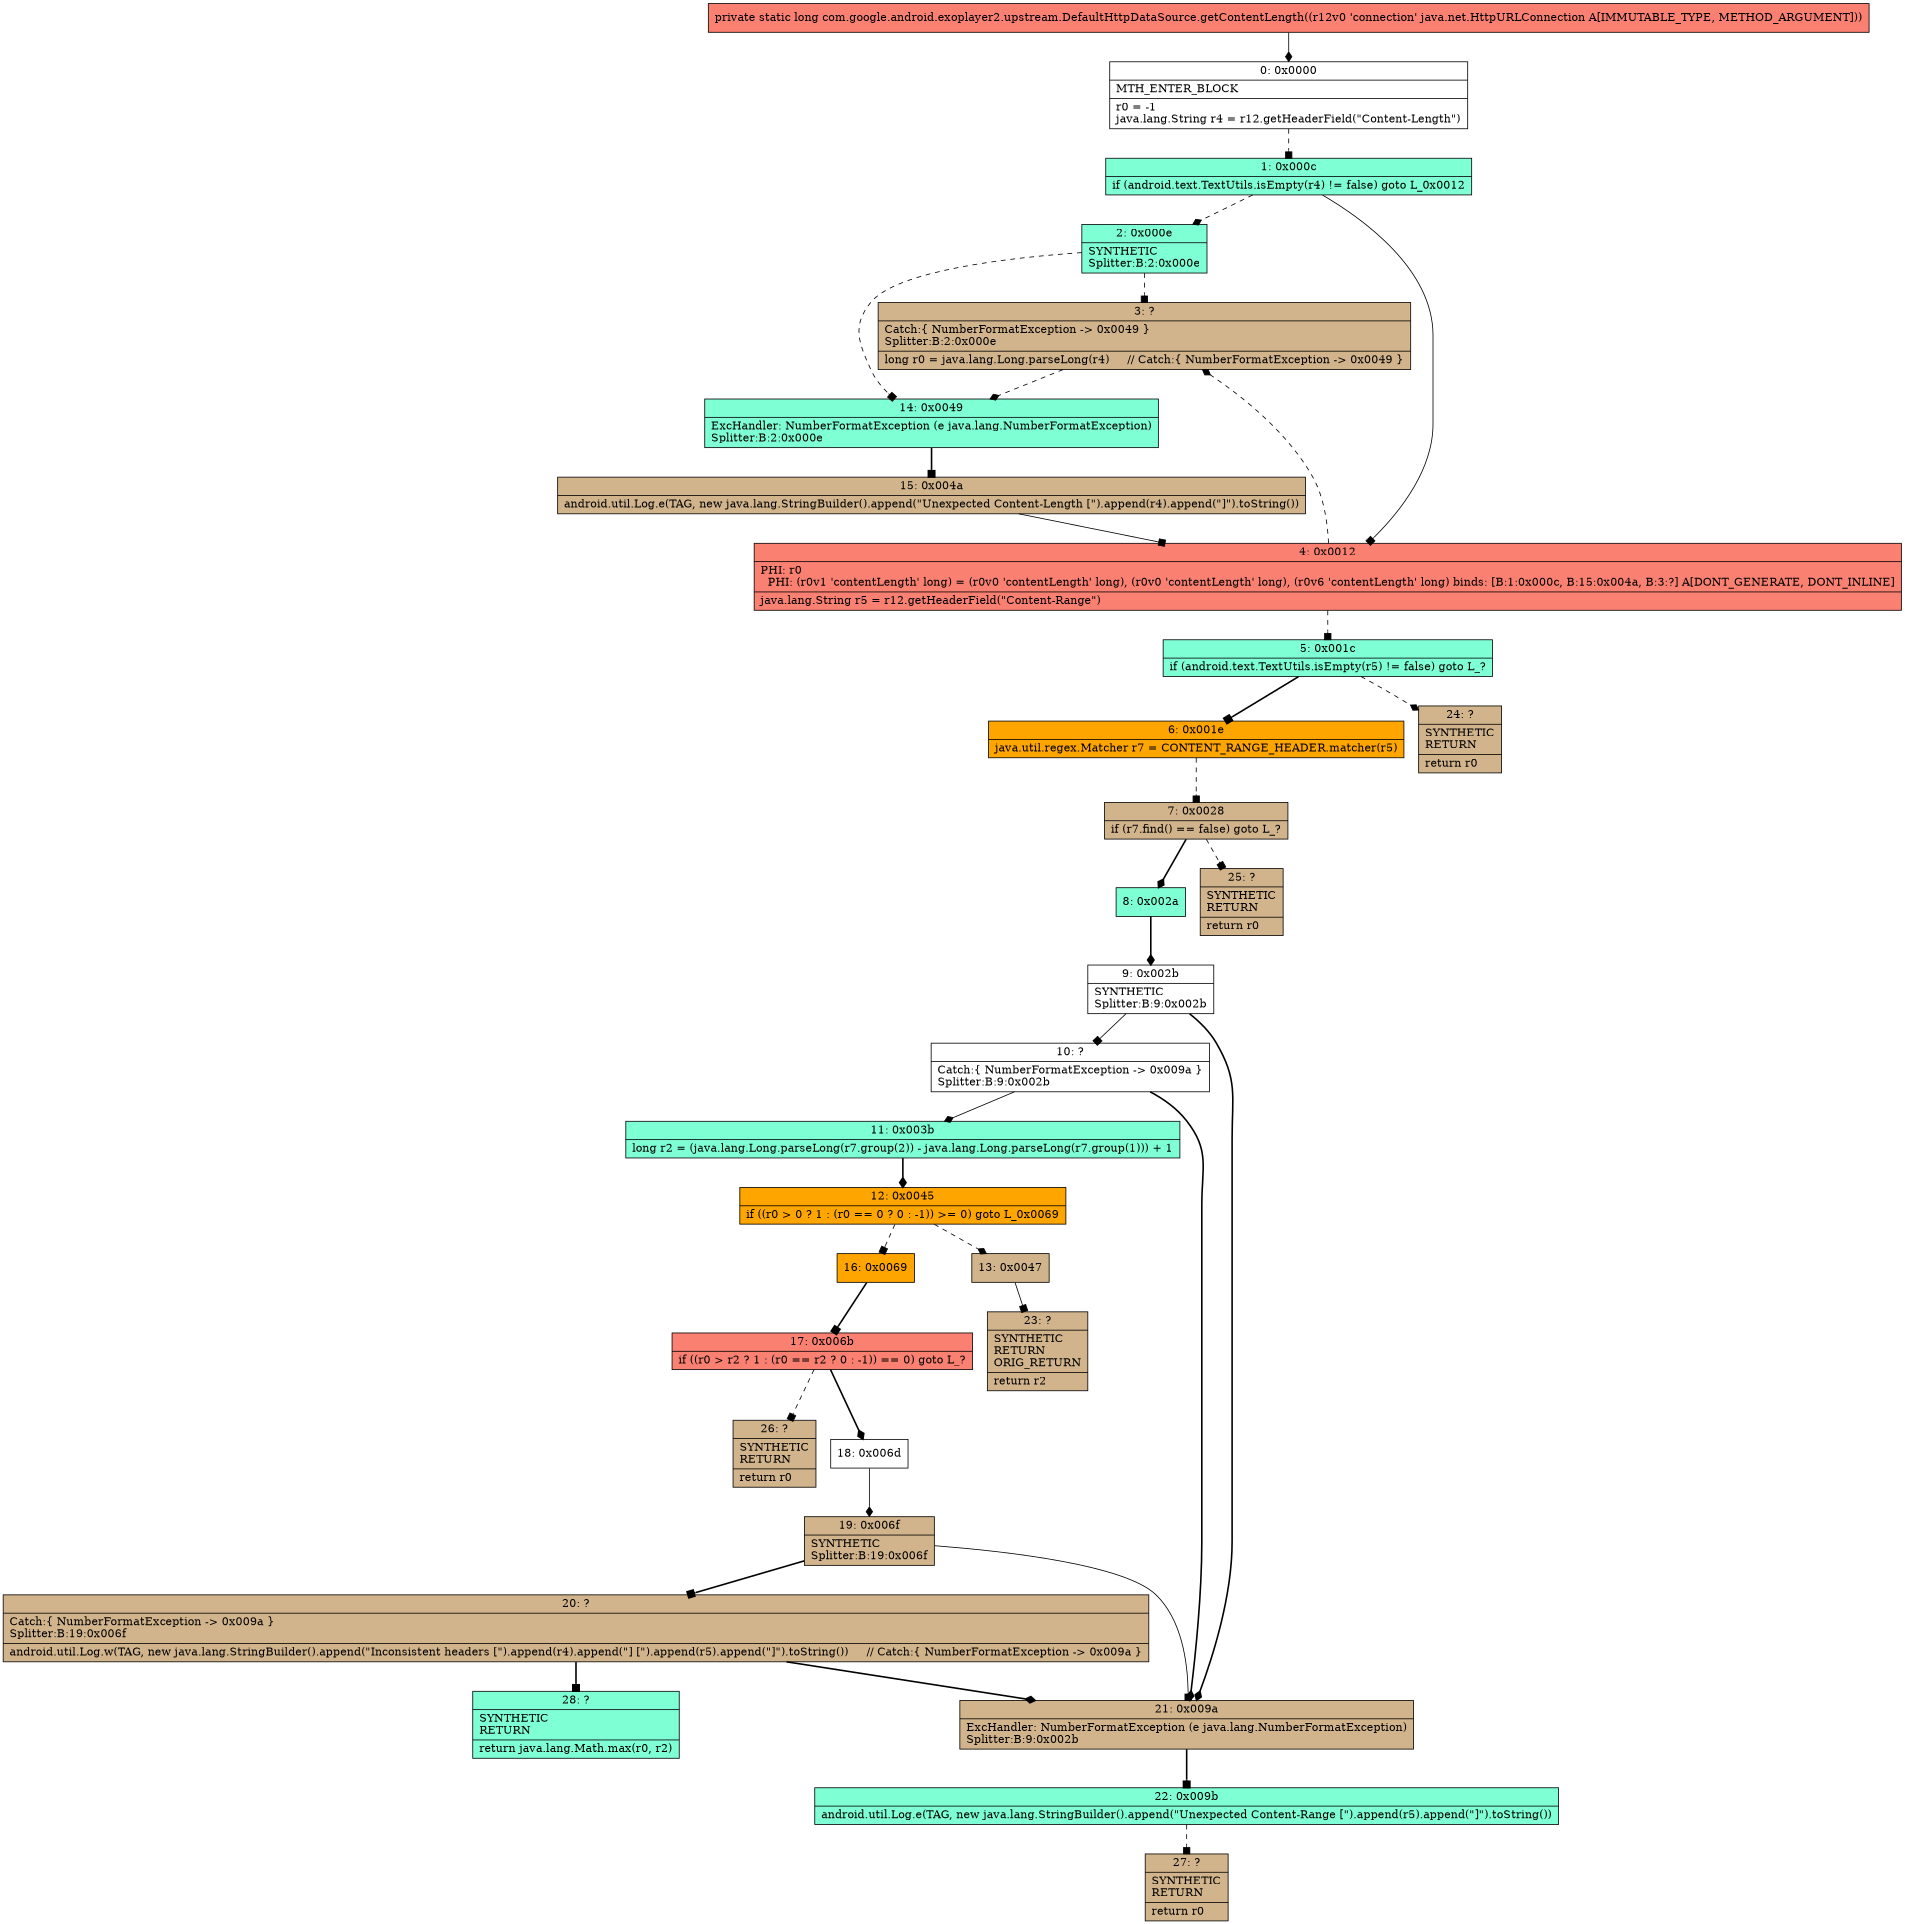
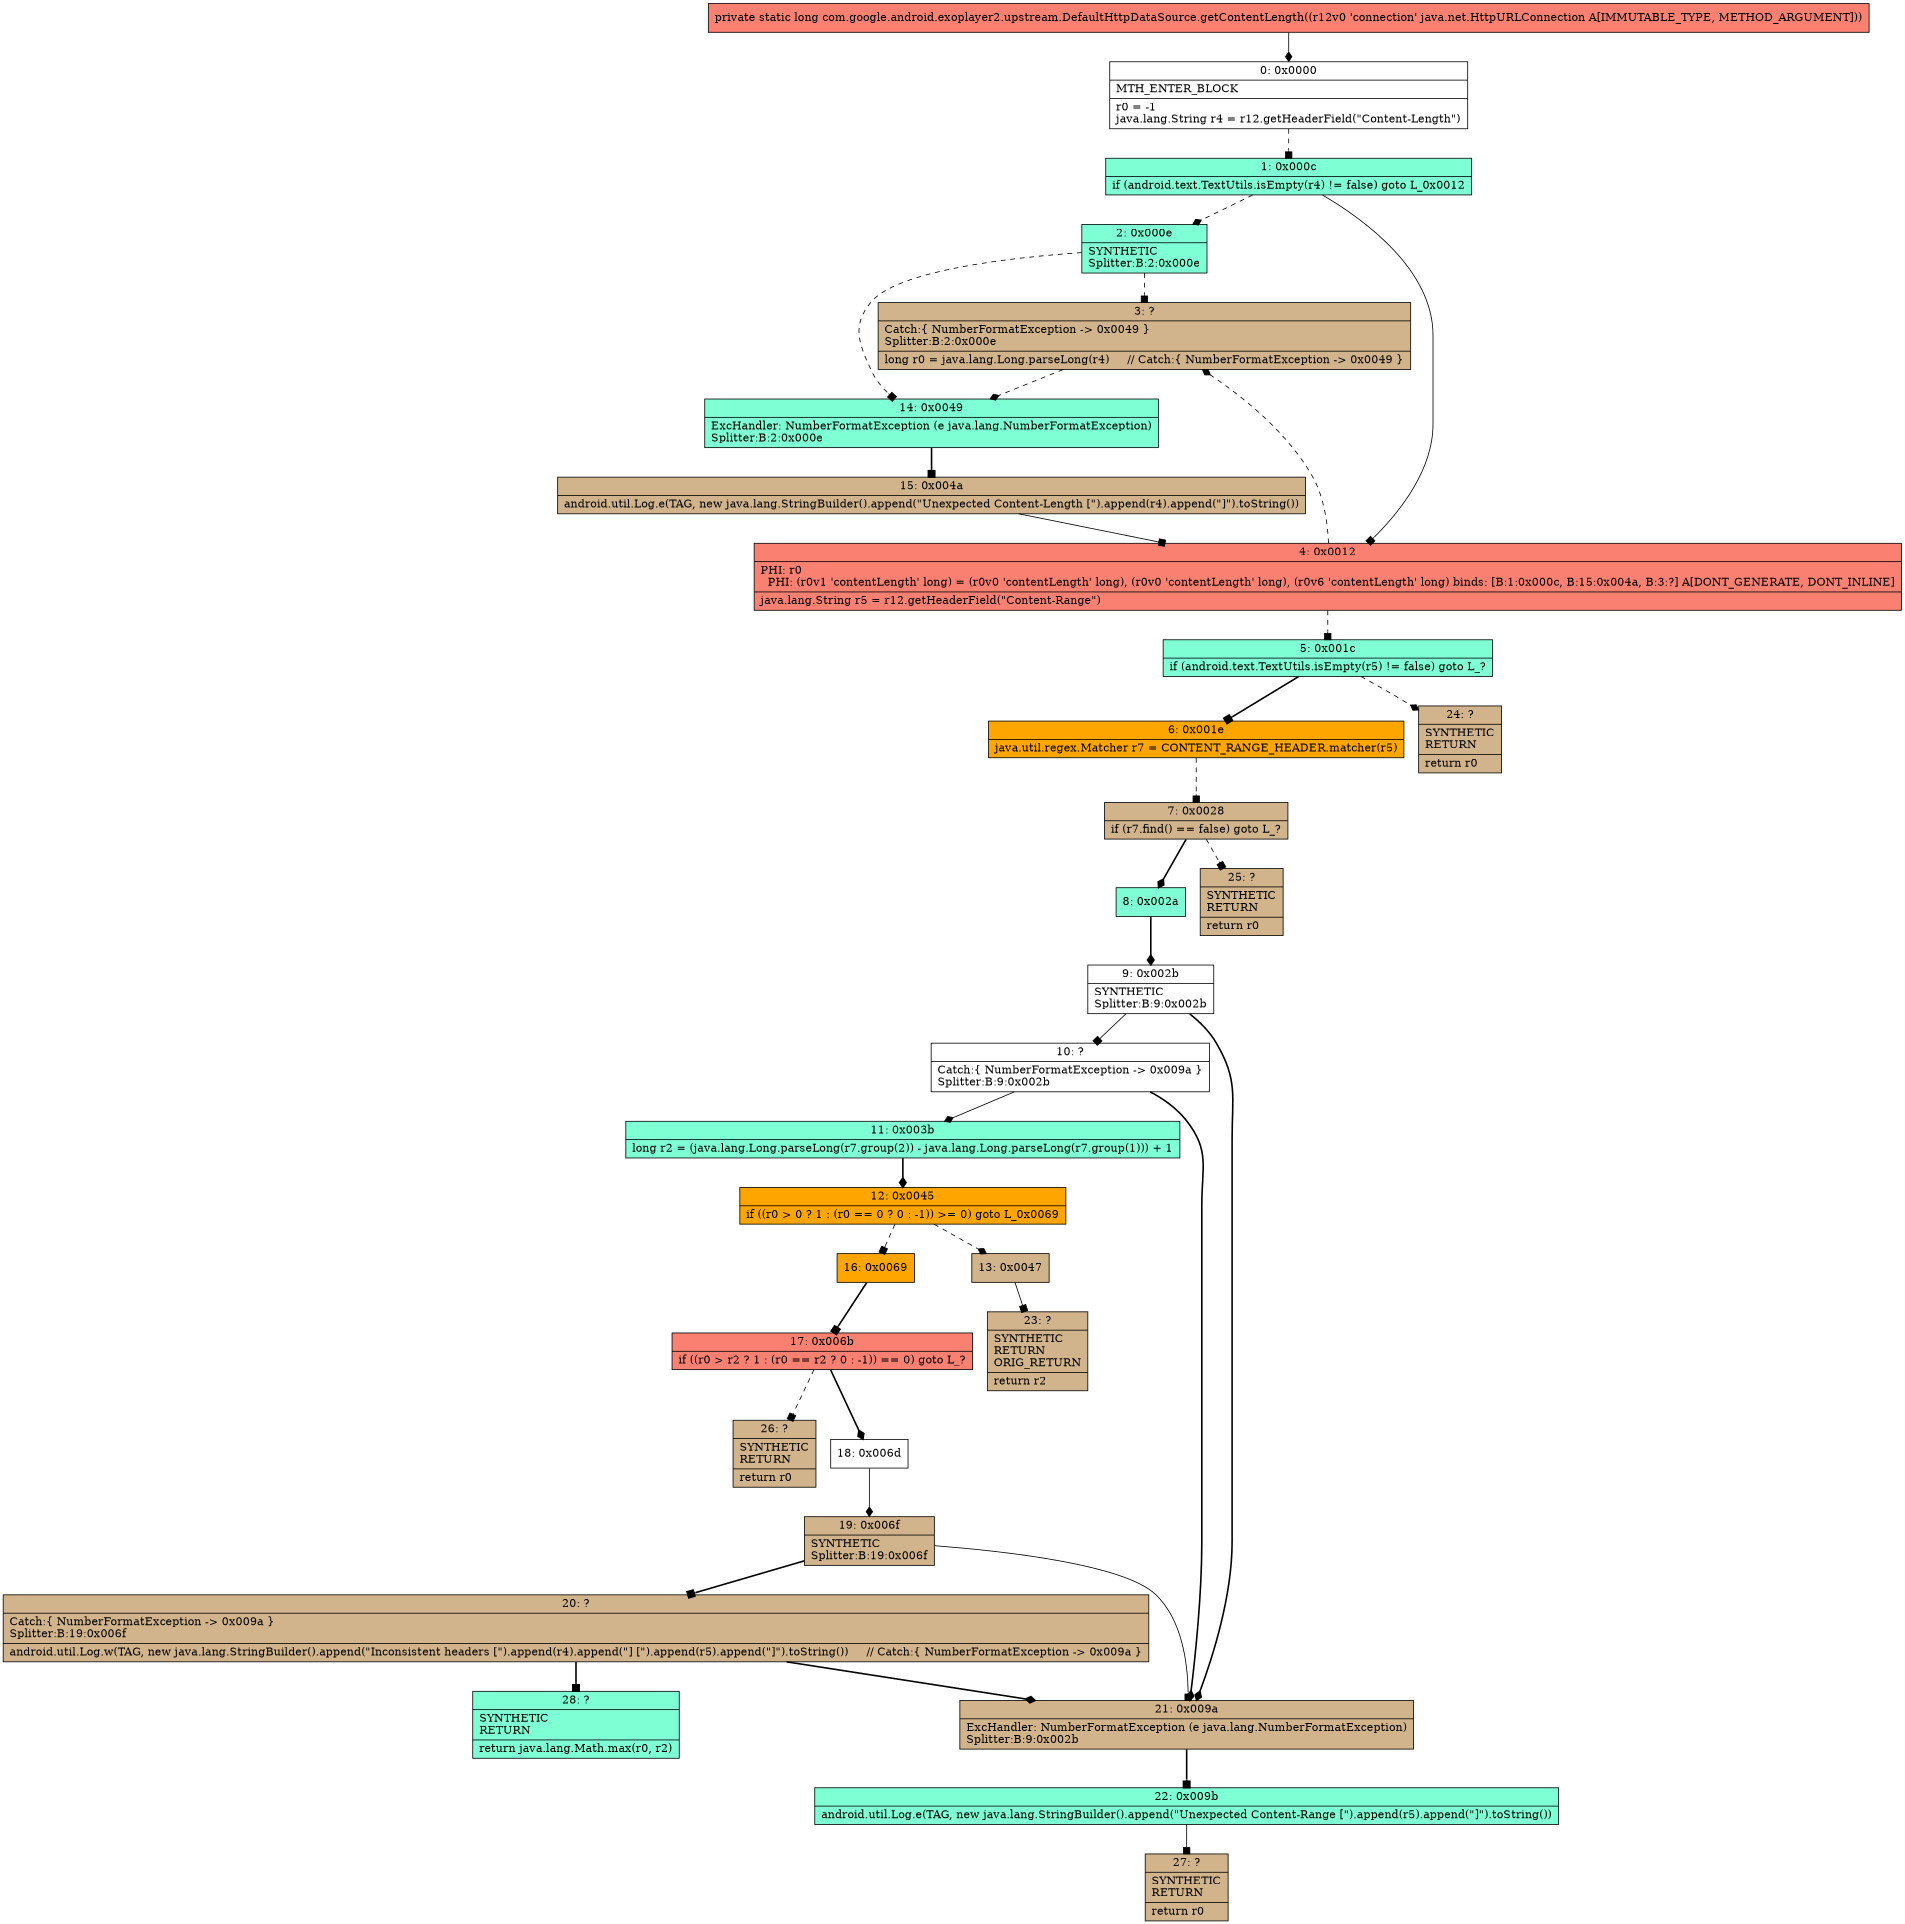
edge "22: 0x009b" -> "27: ?": style dashed -> solid
